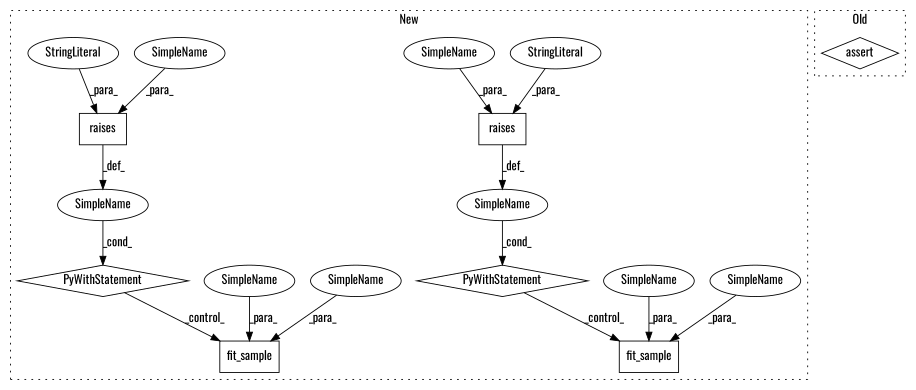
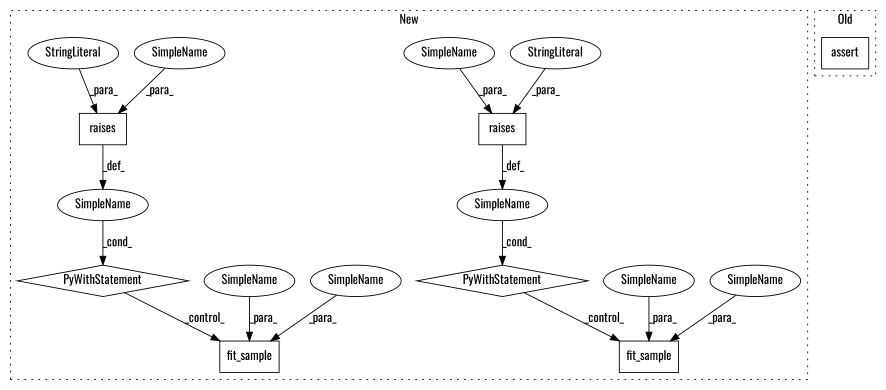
node "assert": shape diamond -> box
